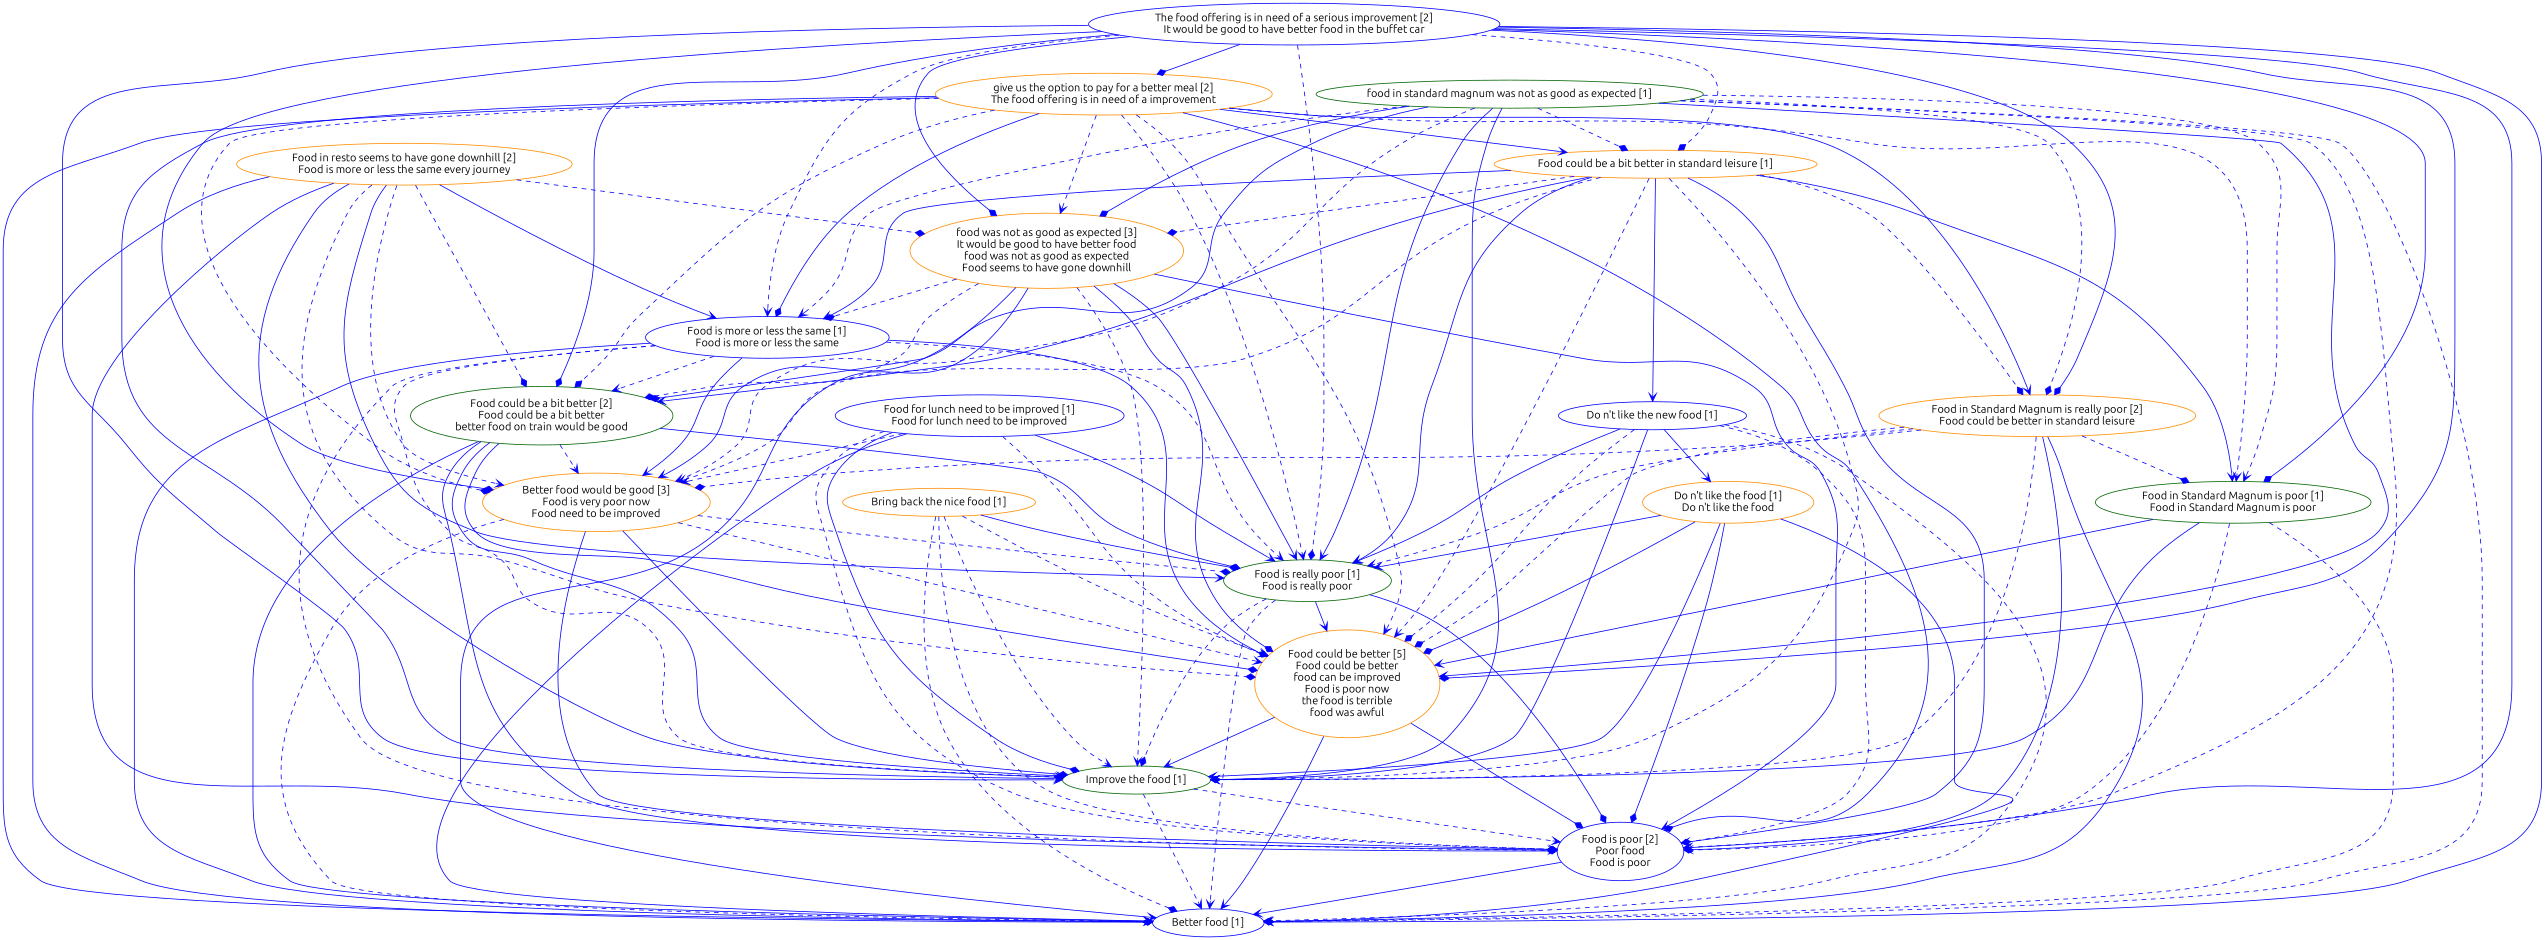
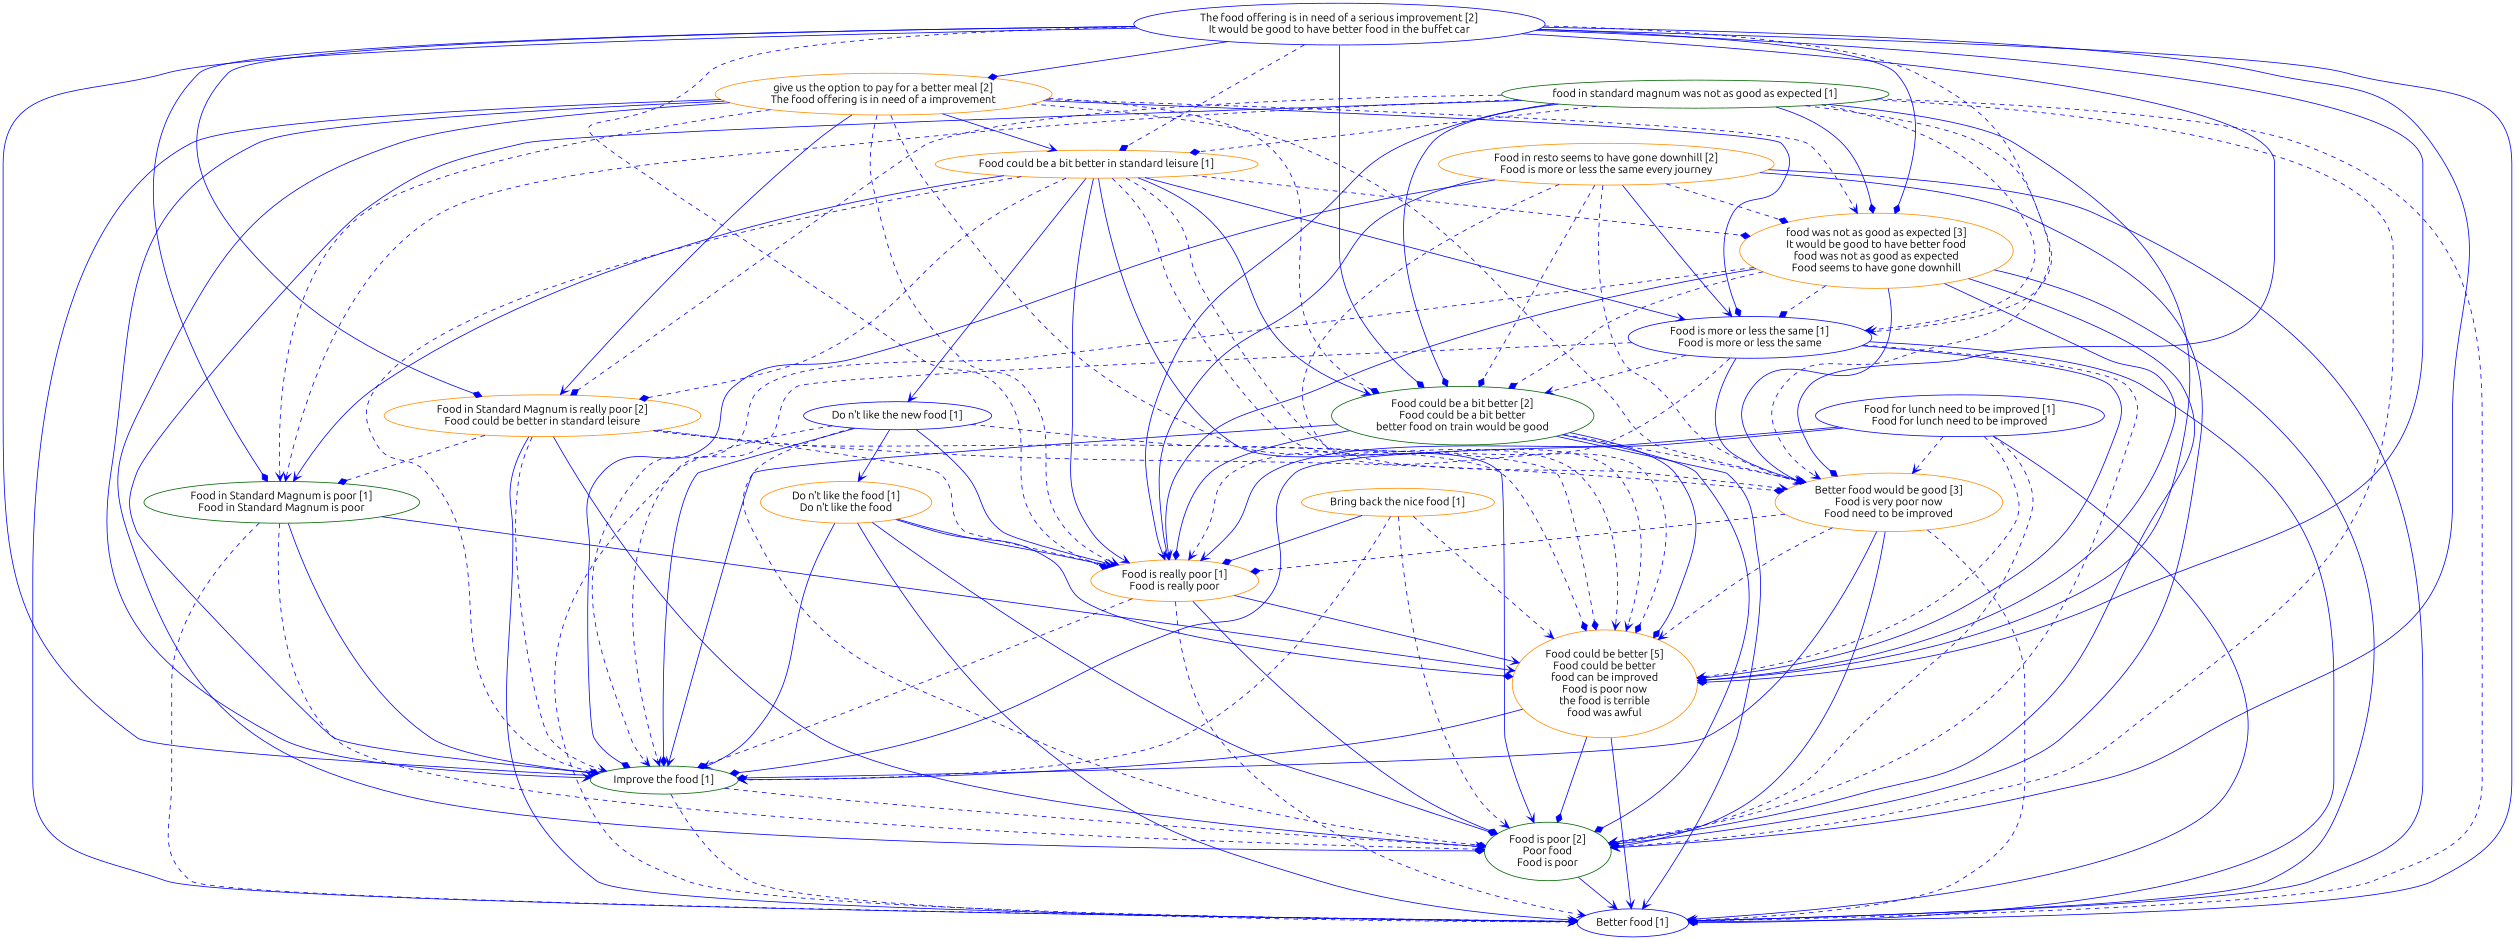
node "Food is really poor [1] Food is really poor": color darkgreen -> darkorange
edge "Bring back the nice food [1]" -> "Better food [1]": removed
node "Food is poor [2] Poor food Food is poor": color blue -> darkgreen
